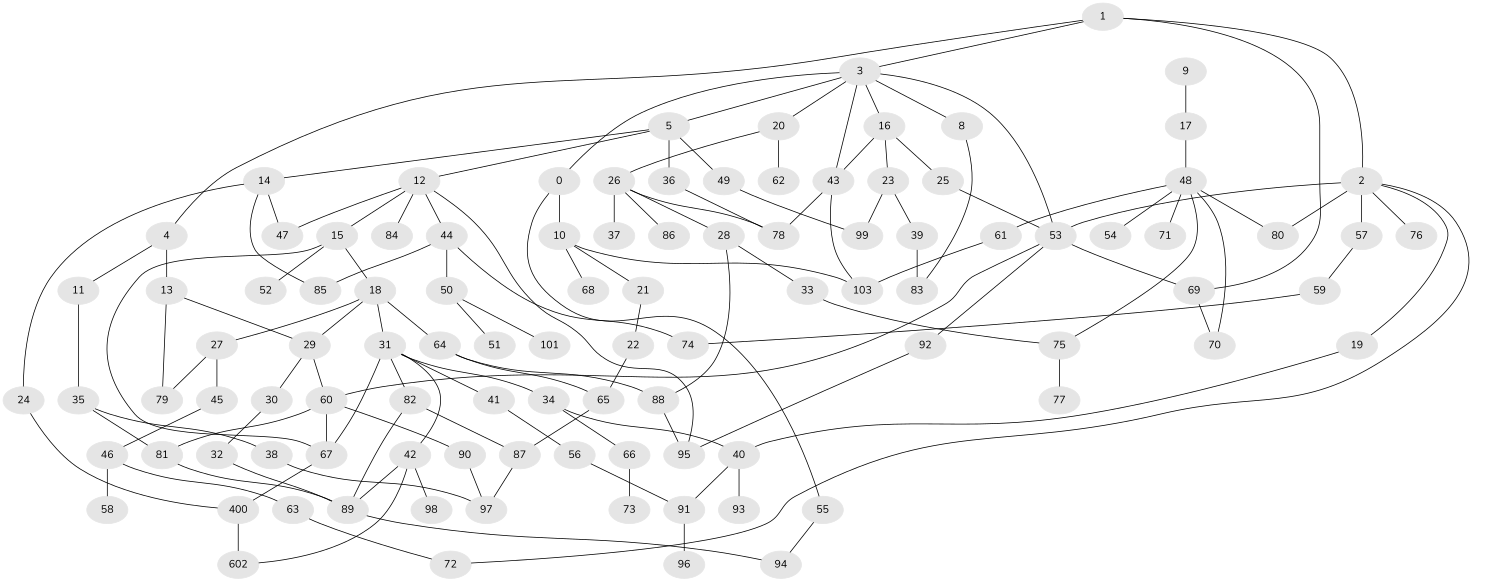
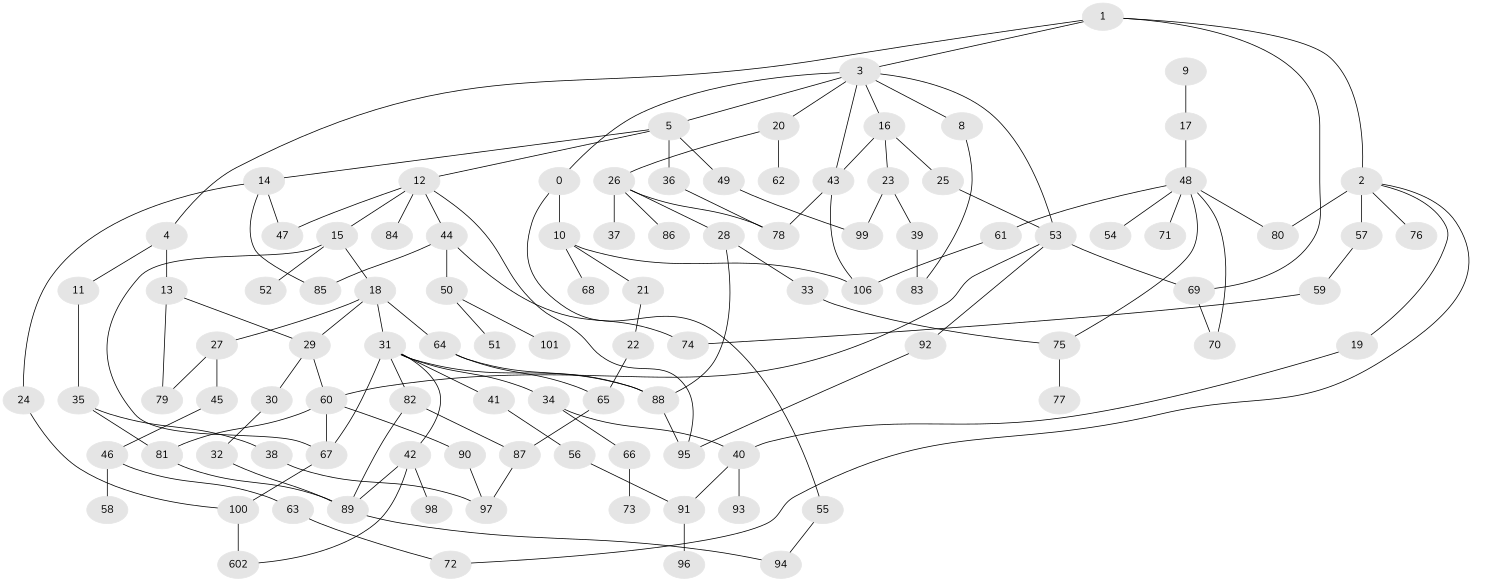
edge "2" -- "53": removed
node "103": label "103" -> "106"
edge "31" -- "88": added
node "400": label "400" -> "100"
